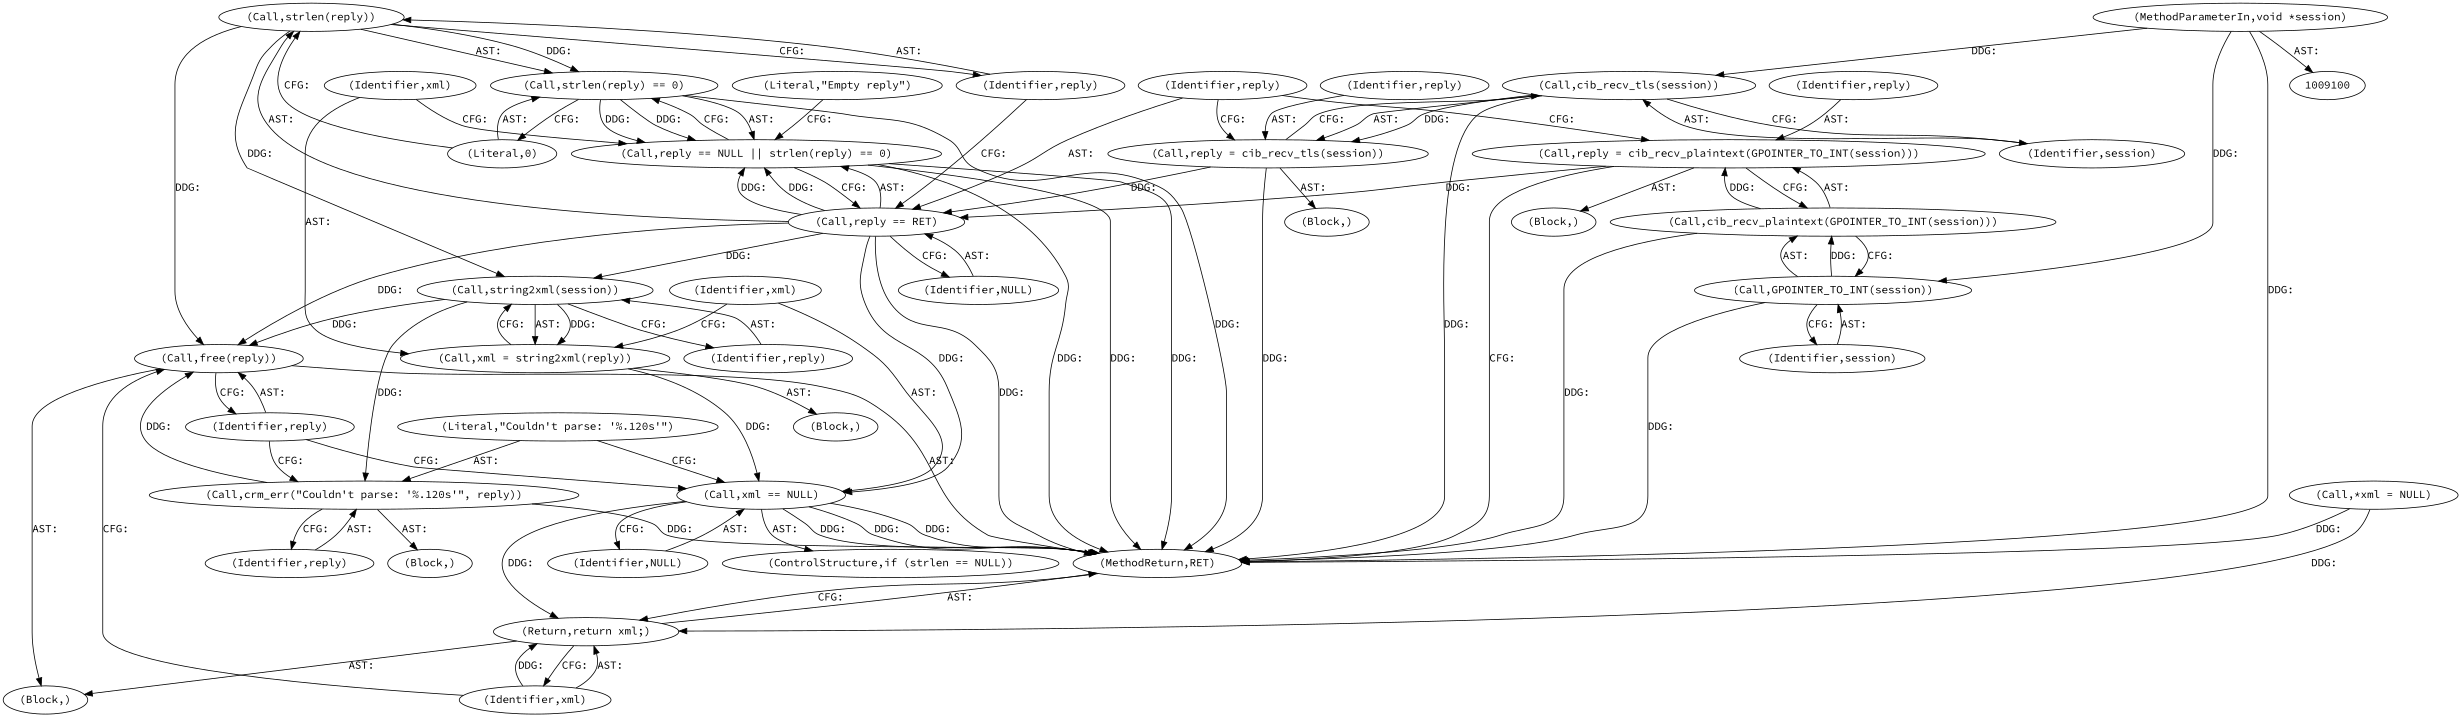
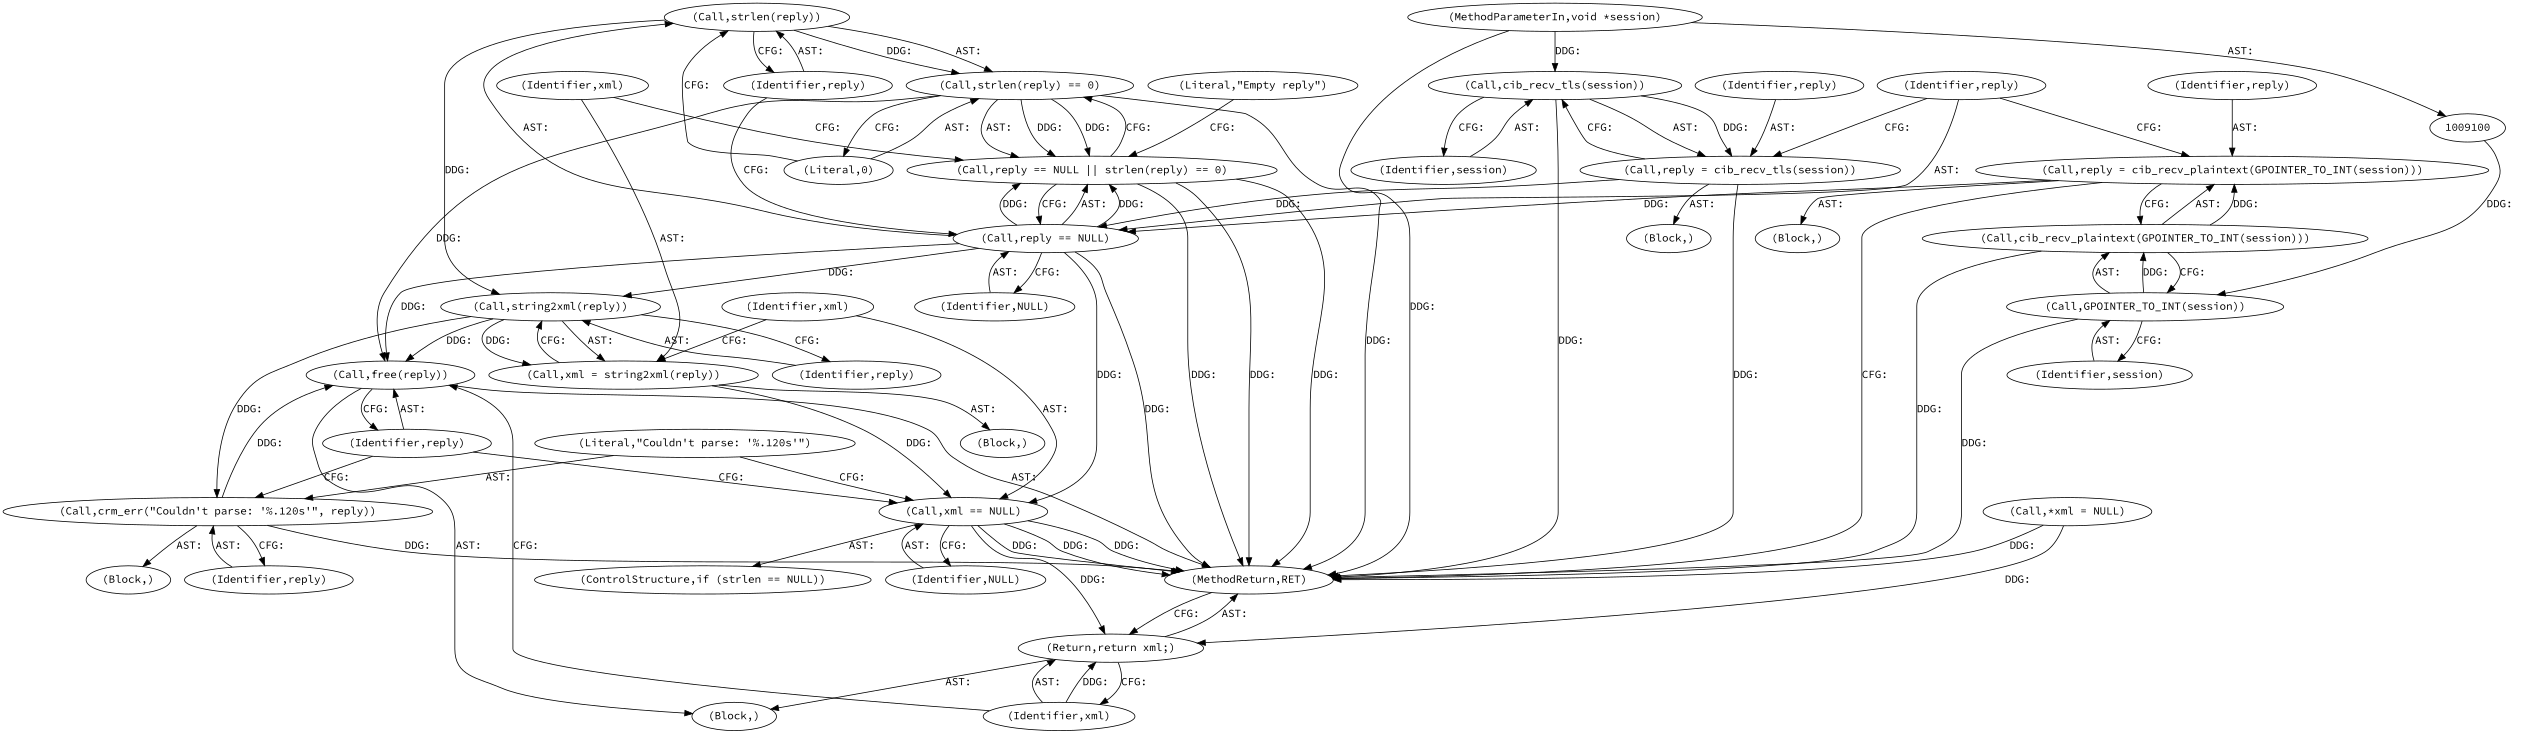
edge "(Call,strlen(reply))" -> "(Call,free(reply))": now "(Call,strlen(reply) == 0)" -> "(Call,free(reply))"
node "(Call,reply == RET)": label "(Call,reply == RET)" -> "(Call,reply == NULL)"
edge "(MethodParameterIn,void *session)" -> "(Call,GPOINTER_TO_INT(session))": now "1009100" -> "(Call,GPOINTER_TO_INT(session))"
node "(Call,string2xml(session))": label "(Call,string2xml(session))" -> "(Call,string2xml(reply))"
